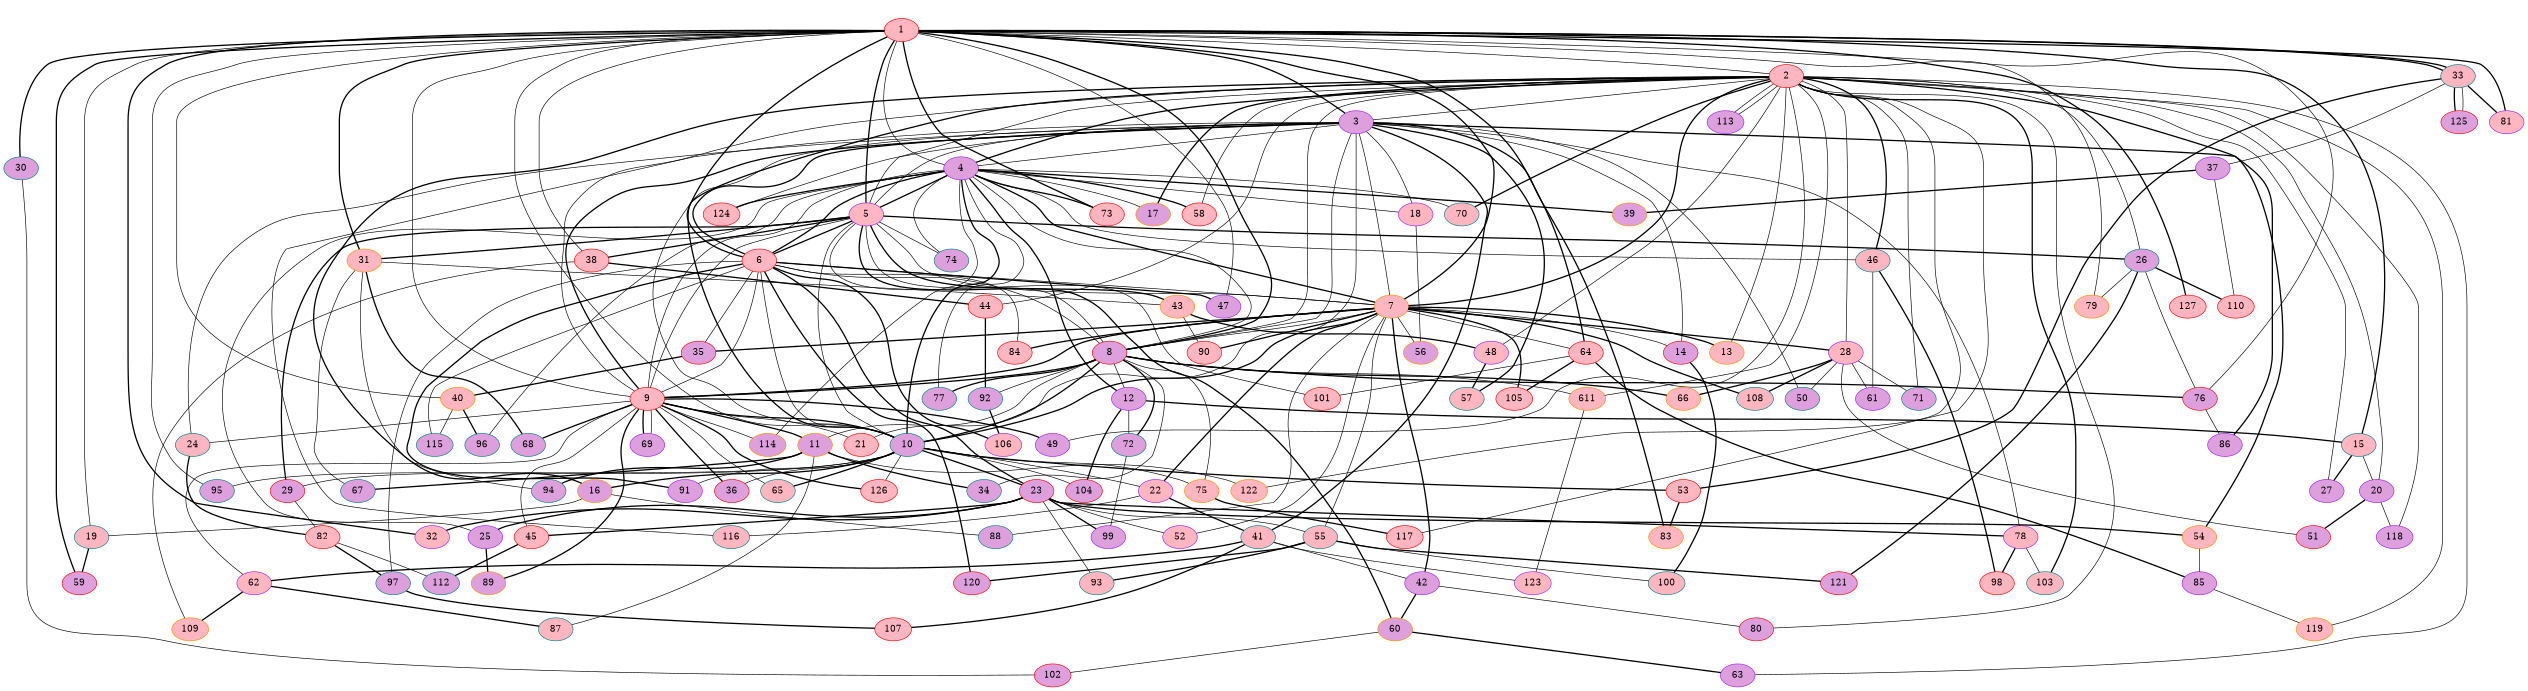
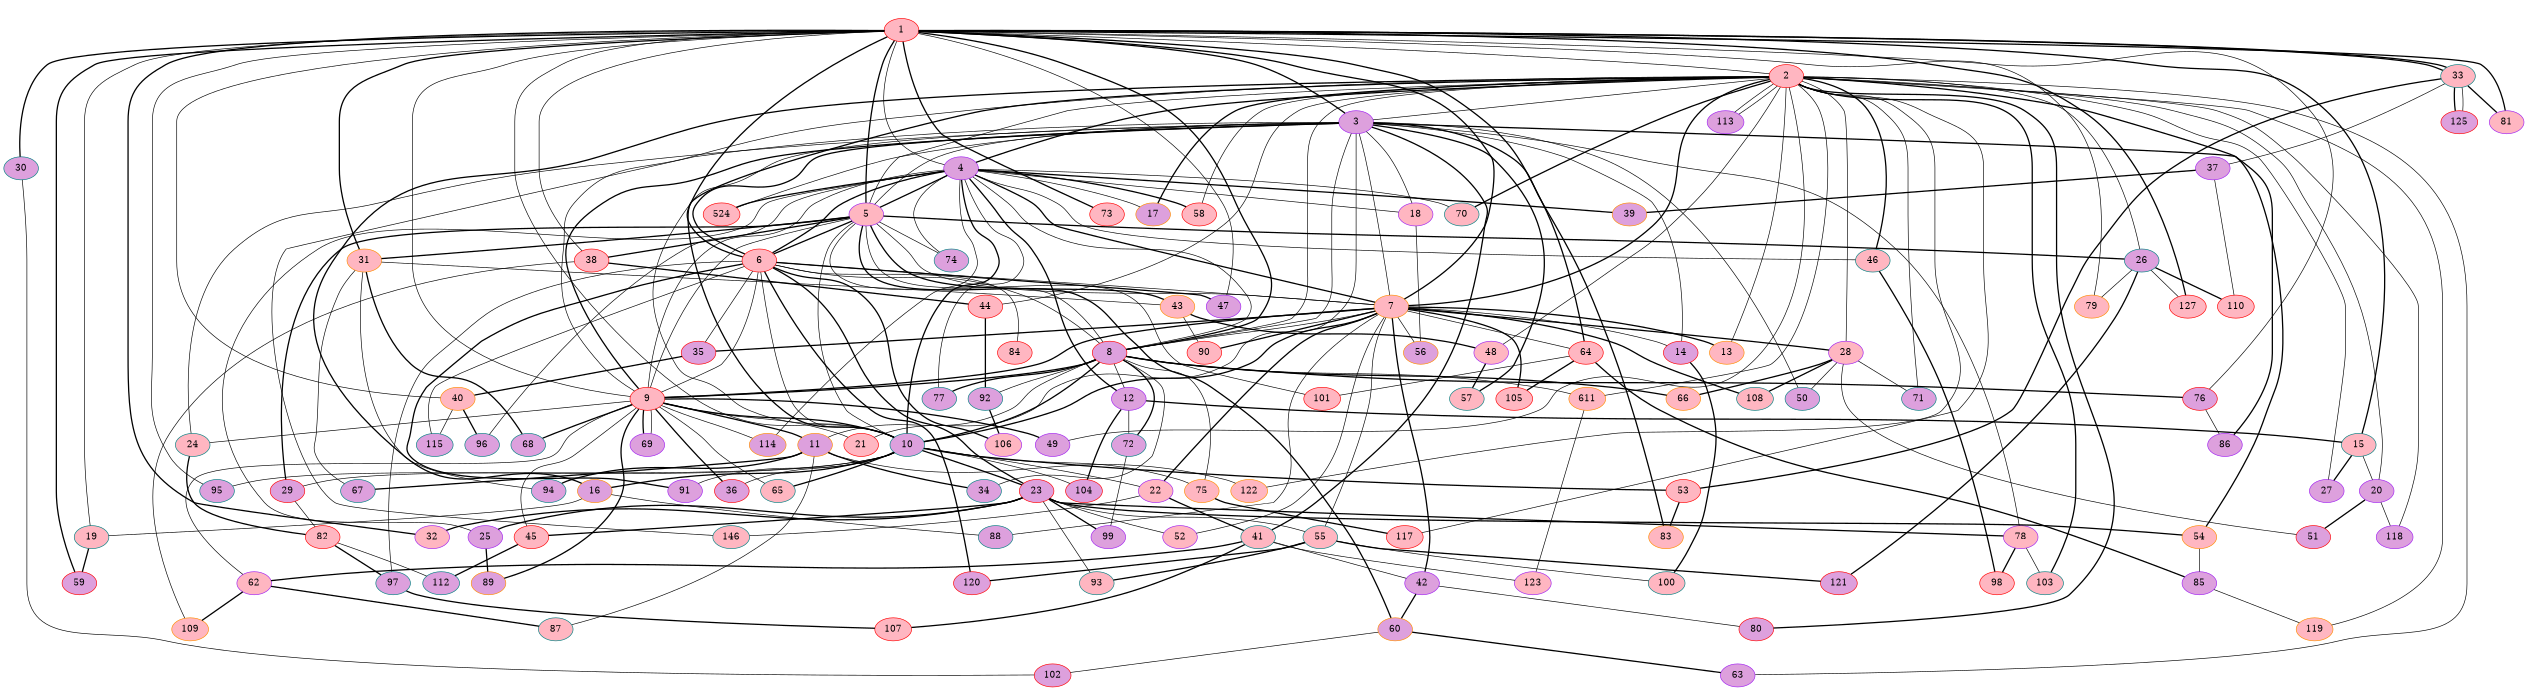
edge "3" -- "4": removed
edge "4" -- "73": removed
node "124": label "124" -> "524"
edge "7" -- "84": removed
edge "26" -- "76": now "26" -- "127"
edge "2" -- "80": style solid -> bold
node "61": removed
node "126": removed
node "116": label "116" -> "146"
